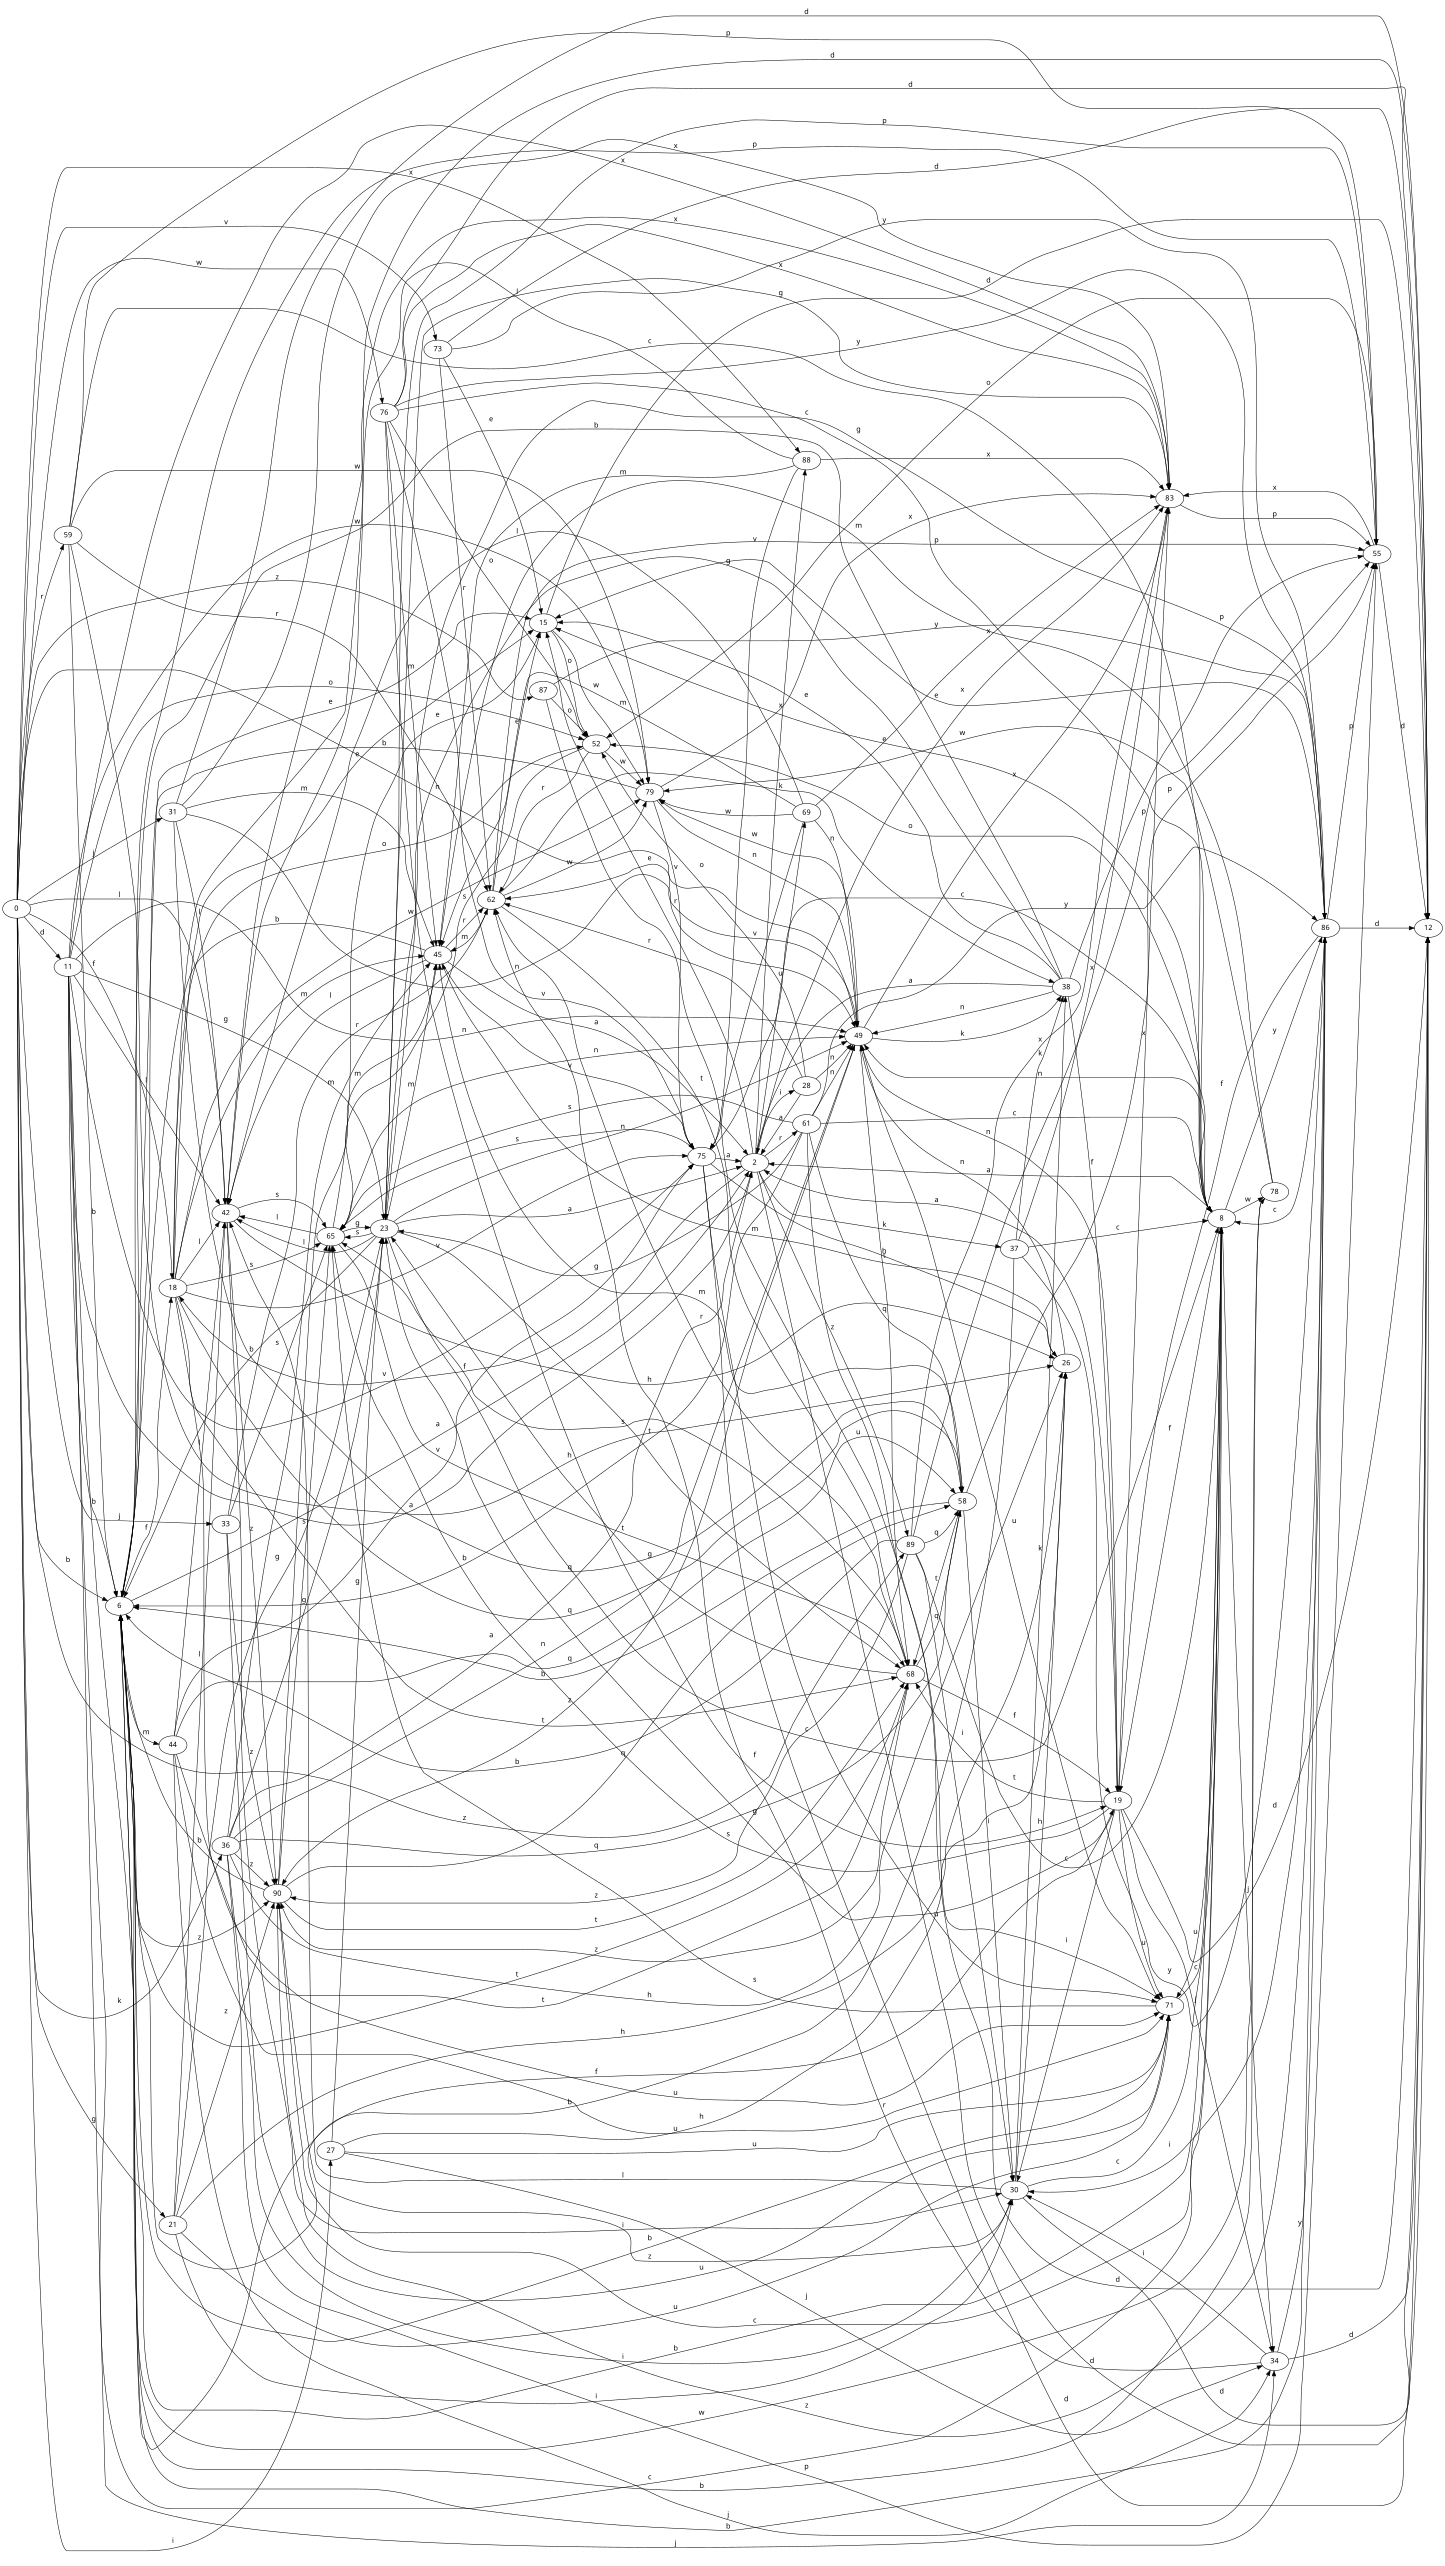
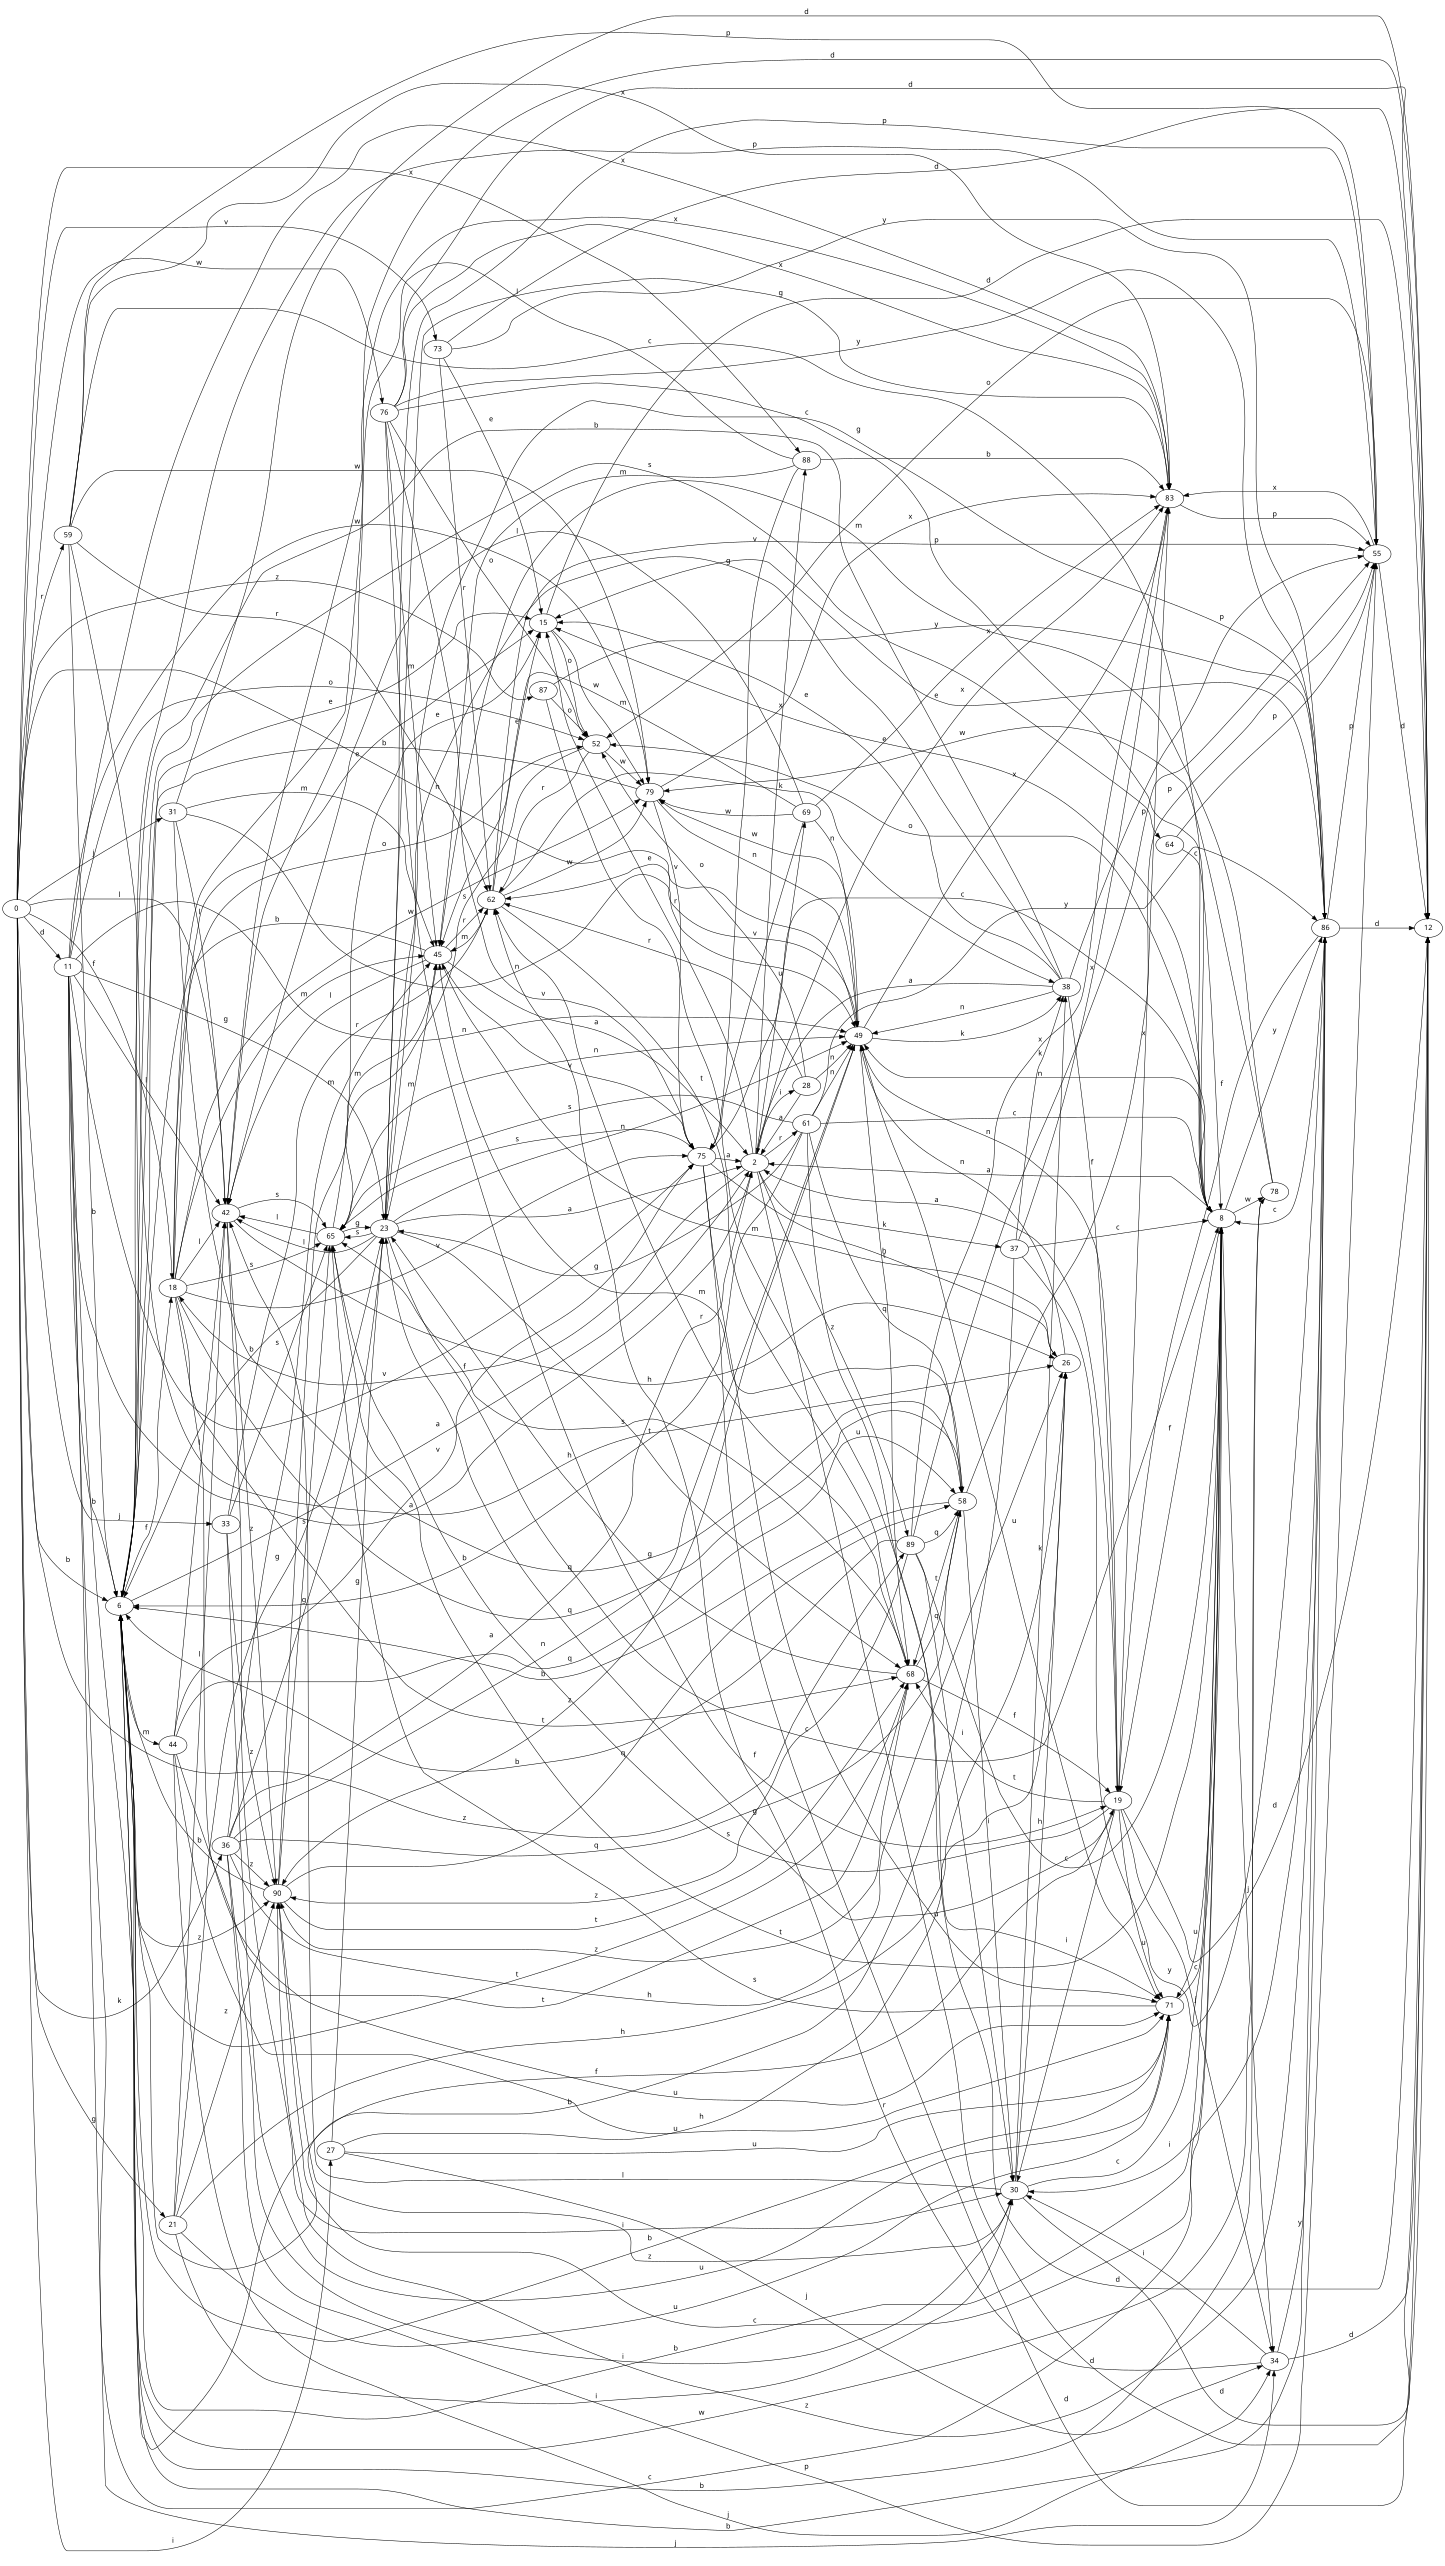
edge "31" -> "83": now "59" -> "83"
edge "88" -> "83": label "x" -> "b"
node "64": added
edge "65" -> "68": now "65" -> "8"
